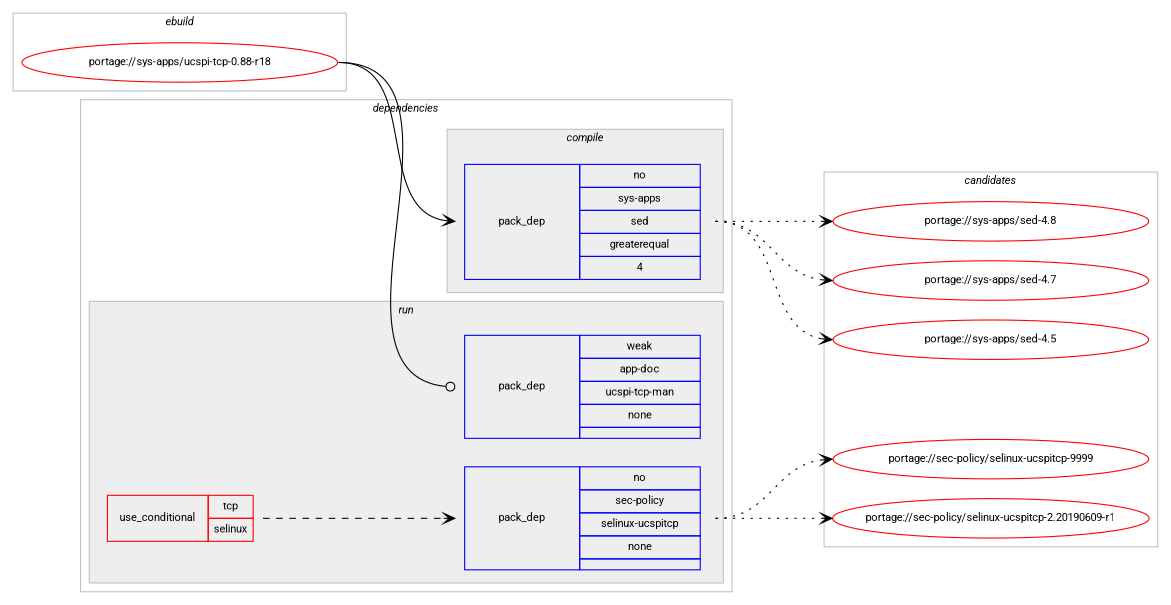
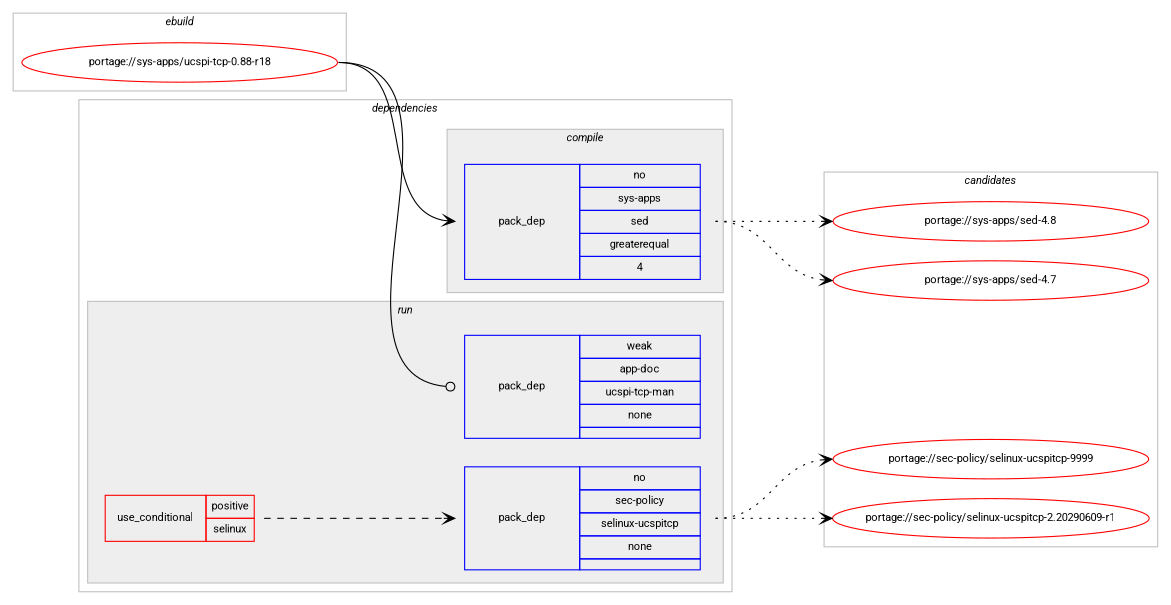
node "portage://sys-apps/sed-4.5": removed
node "use_conditional": text "tcp" -> "positive"
node "portage://sec-policy/selinux-ucspitcp-2.20190609-r1": label "portage://sec-policy/selinux-ucspitcp-2.20190609-r1" -> "portage://sec-policy/selinux-ucspitcp-2.20290609-r1"
